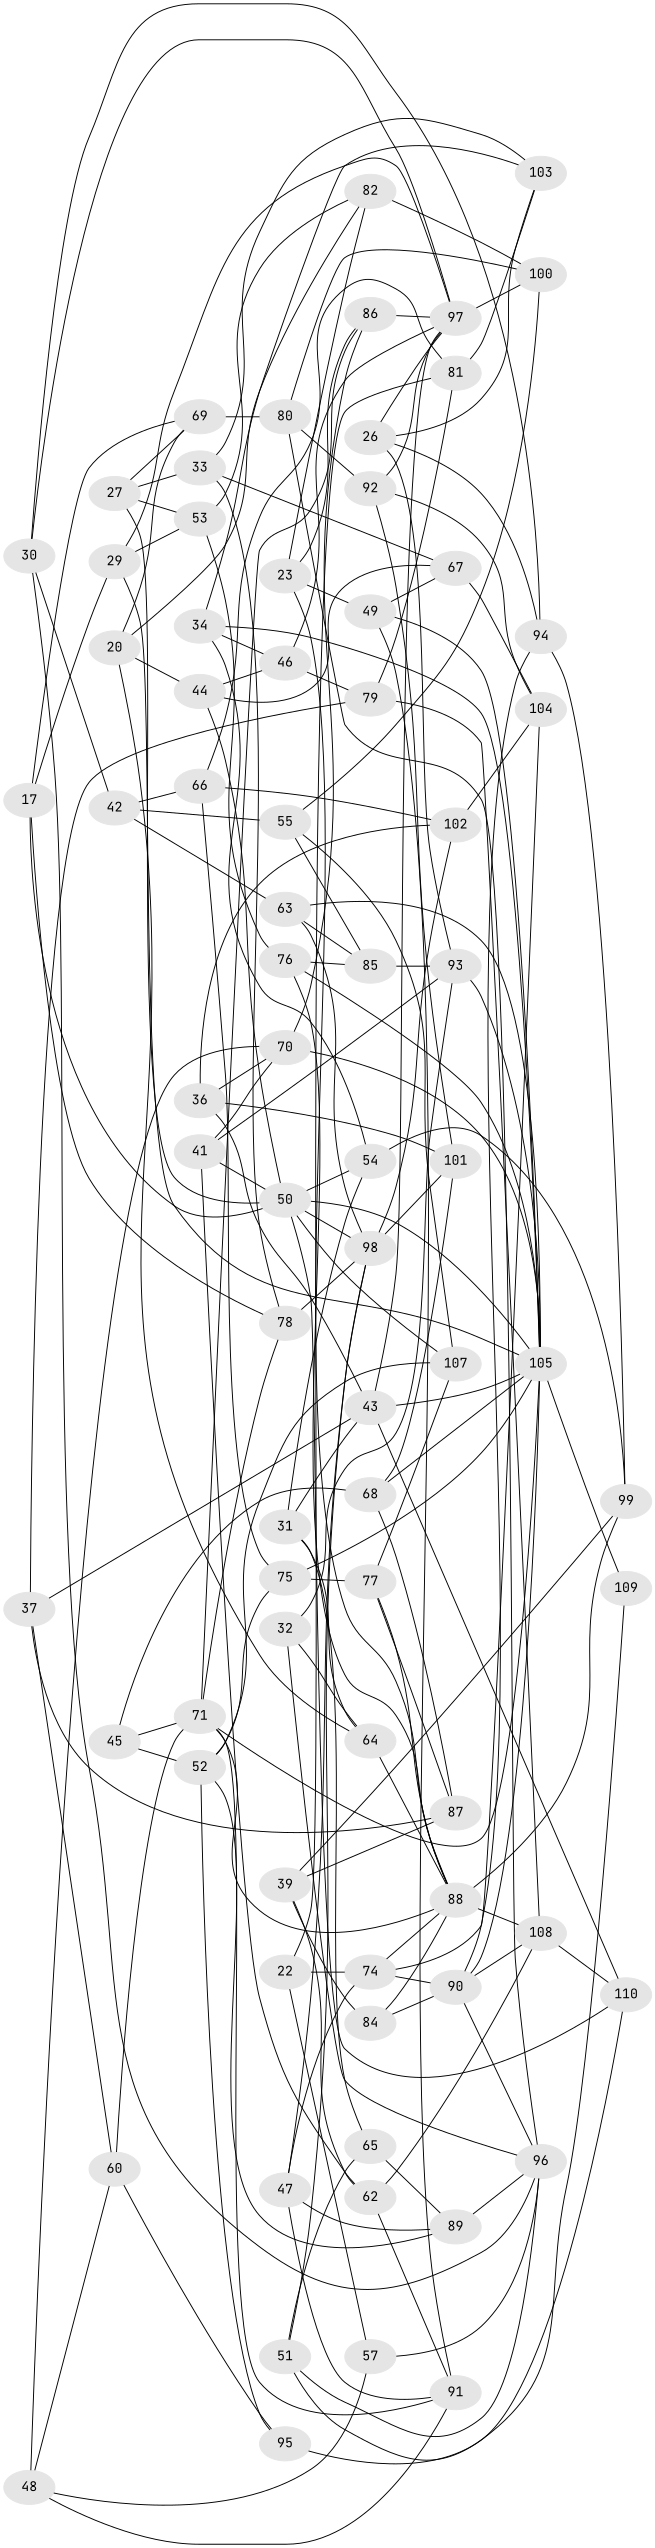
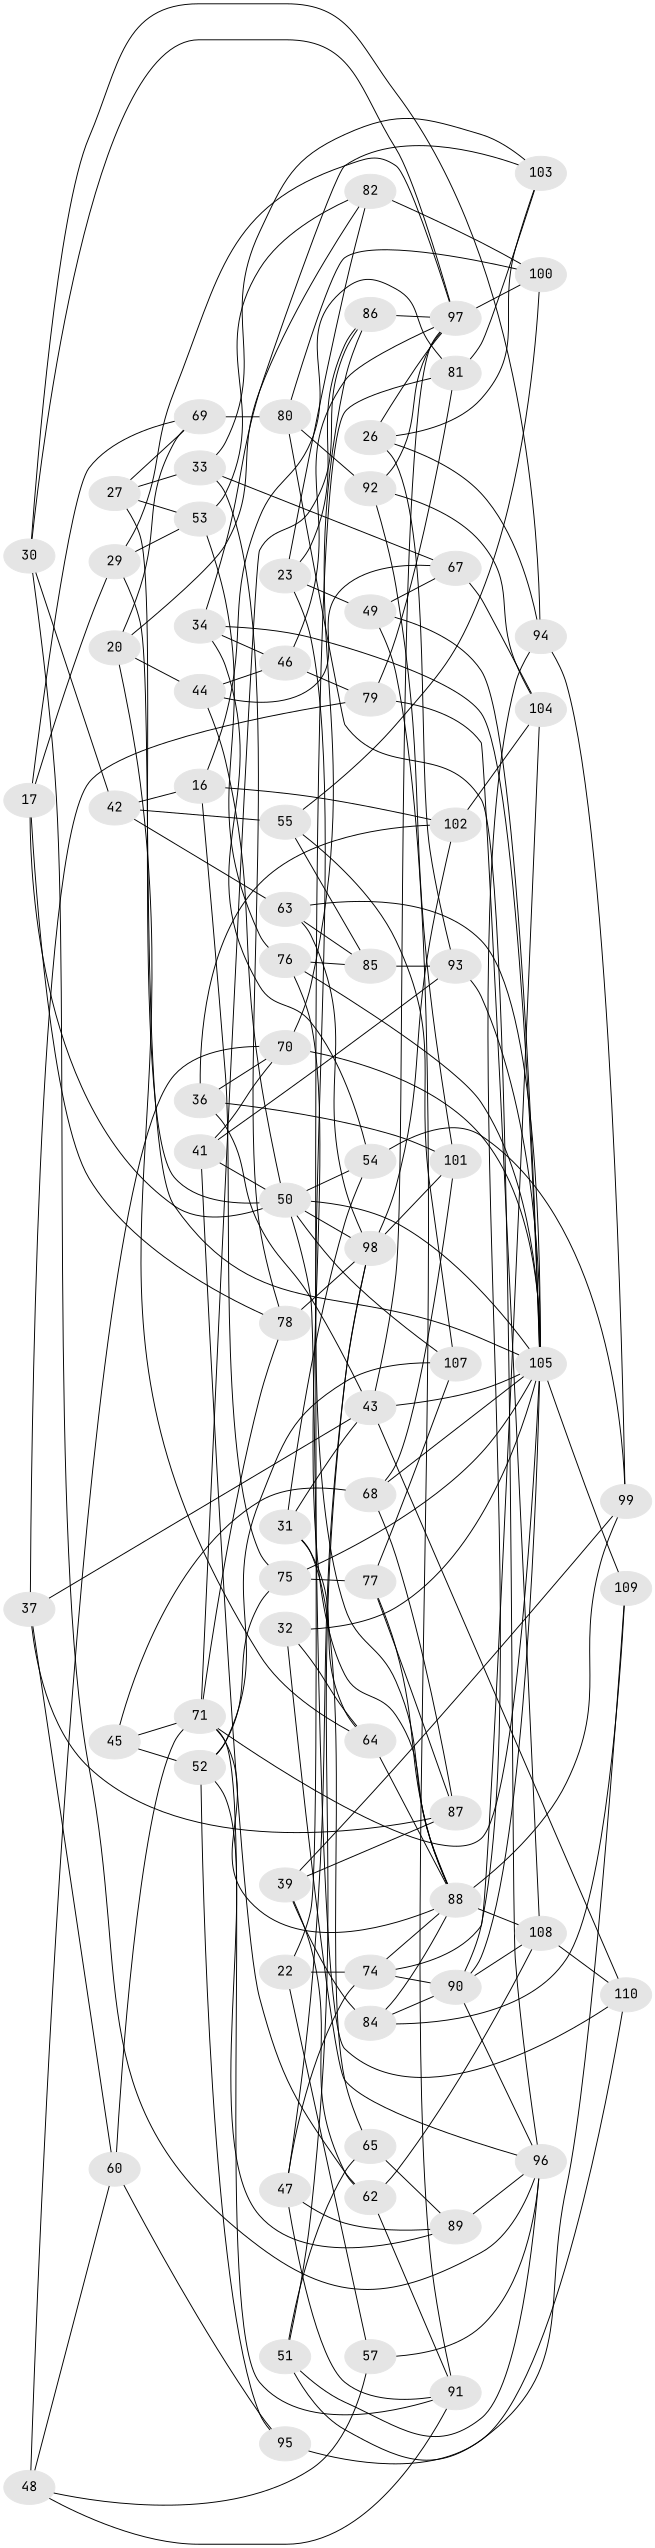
node "66": label "66" -> "16"
edge "93" -- "32": now "105" -- "32"
edge "109" -- "84": added
